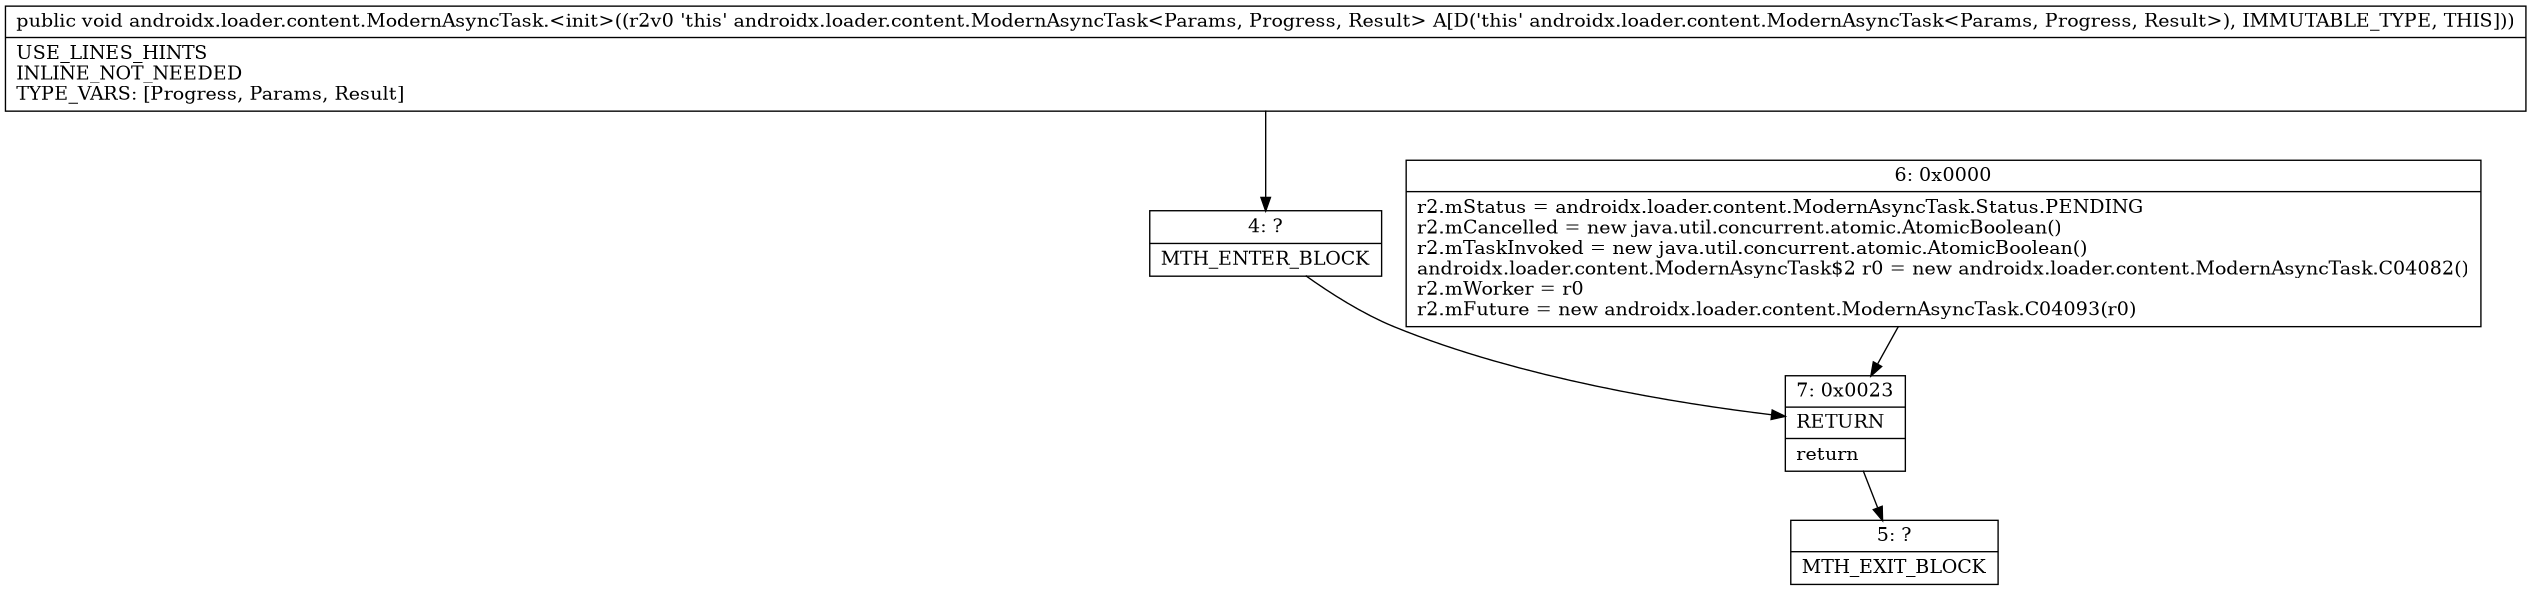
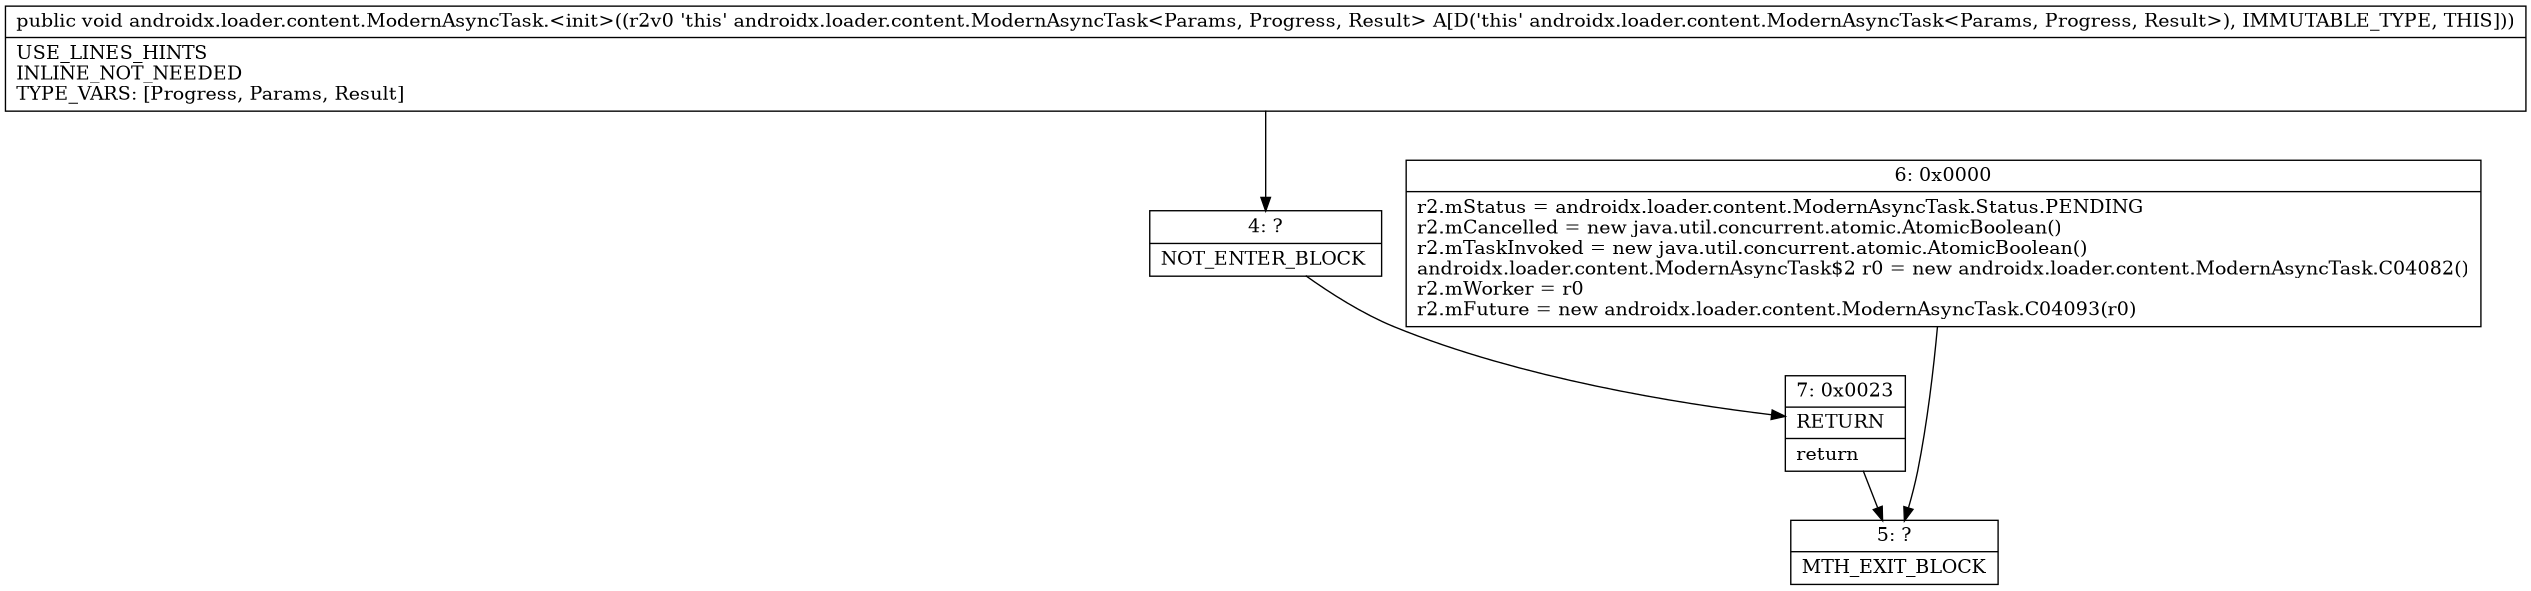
node "4: ?": text "MTH_ENTER_BLOCK" -> "NOT_ENTER_BLOCK"
edge "6: 0x0000" -> "7: 0x0023": now "6: 0x0000" -> "5: ?"
